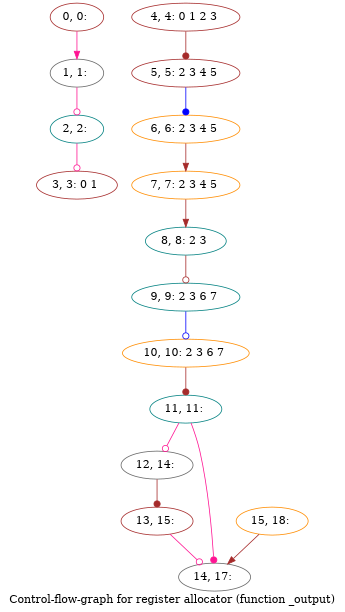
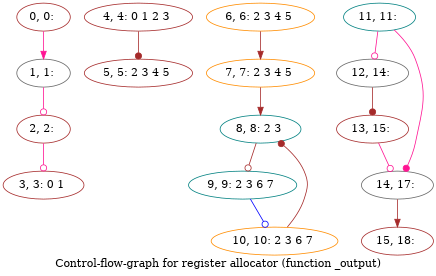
edge "5, 5: 2 3 4 5" -> "6, 6: 2 3 4 5": removed
node "2, 2:": color teal -> brown
edge "10, 10: 2 3 6 7" -> "11, 11:": now "10, 10: 2 3 6 7" -> "8, 8: 2 3"
node "15, 18:": color darkorange -> brown
edge "15, 18:" -> "14, 17:": reversed
